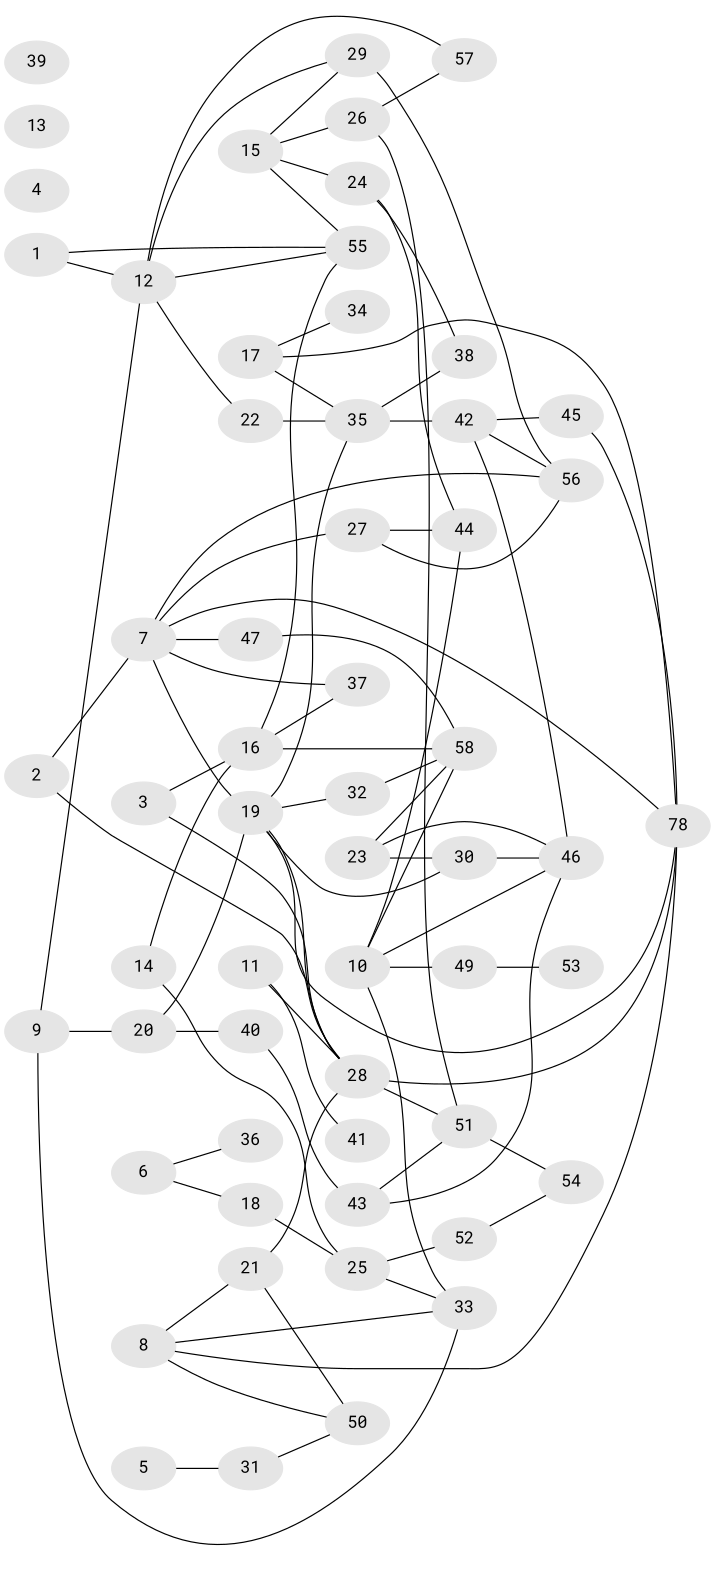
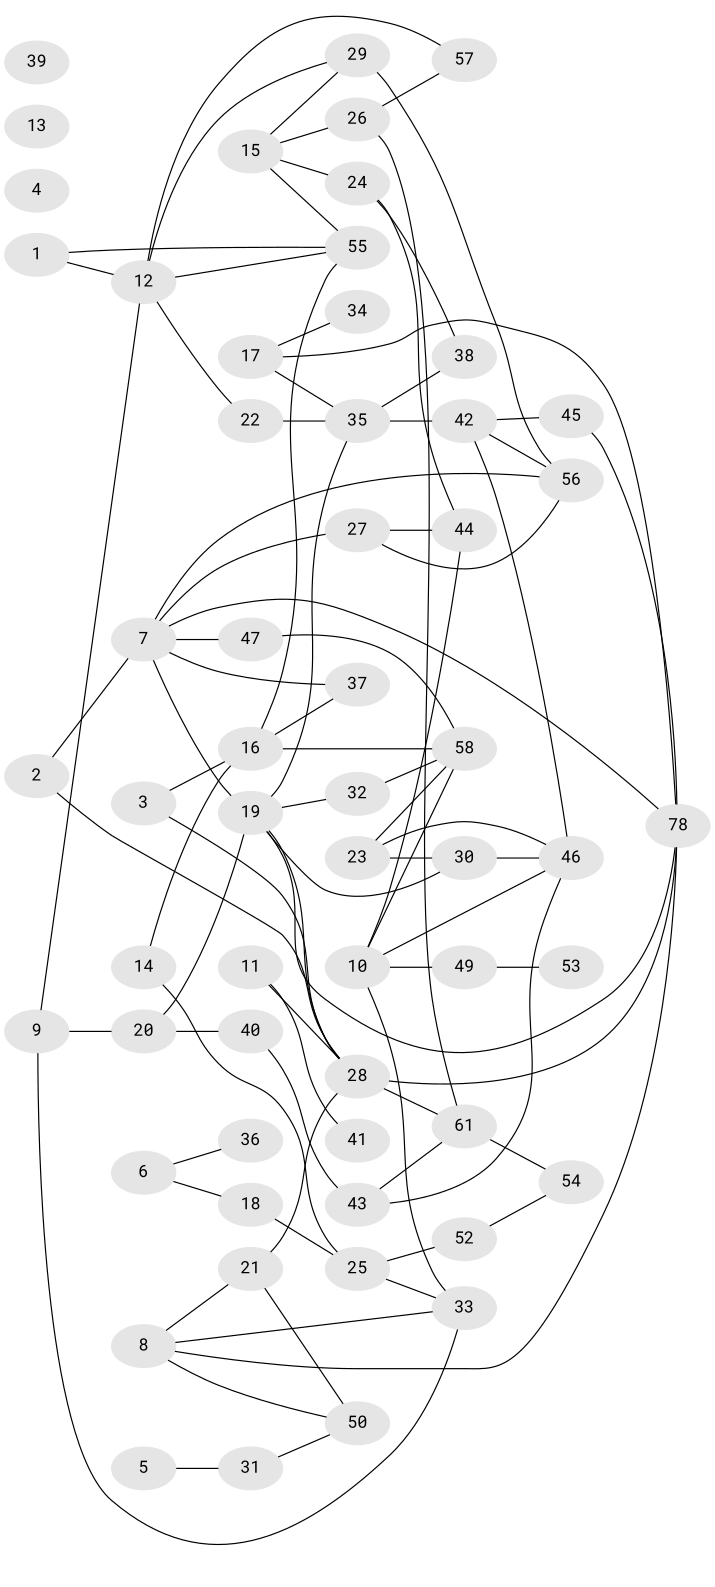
node "51": label "51" -> "61"
